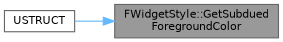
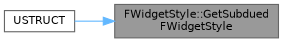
node "FWidgetStyle::GetSubdued ForegroundColor": label "FWidgetStyle::GetSubdued ForegroundColor" -> "FWidgetStyle::GetSubdued FWidgetStyle"
